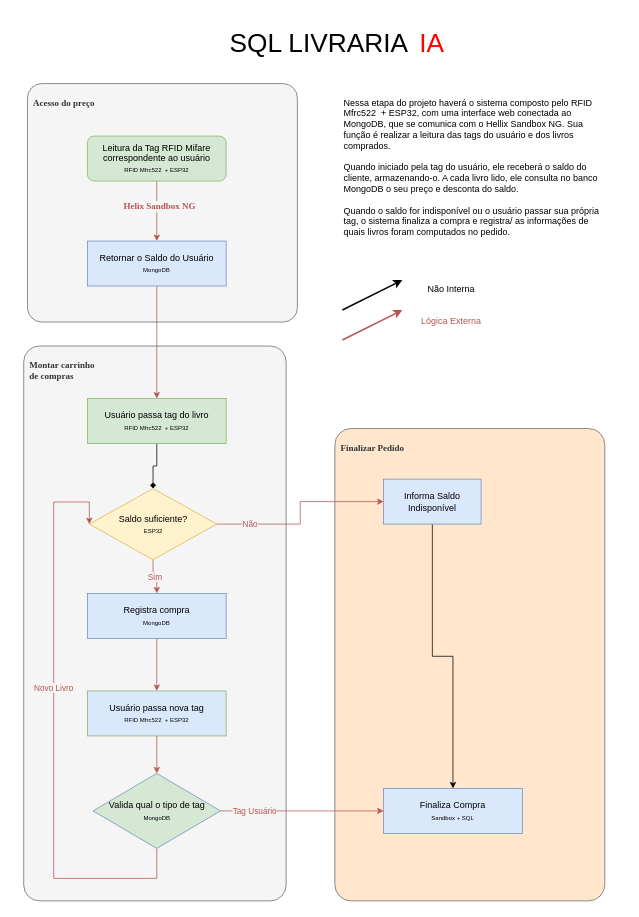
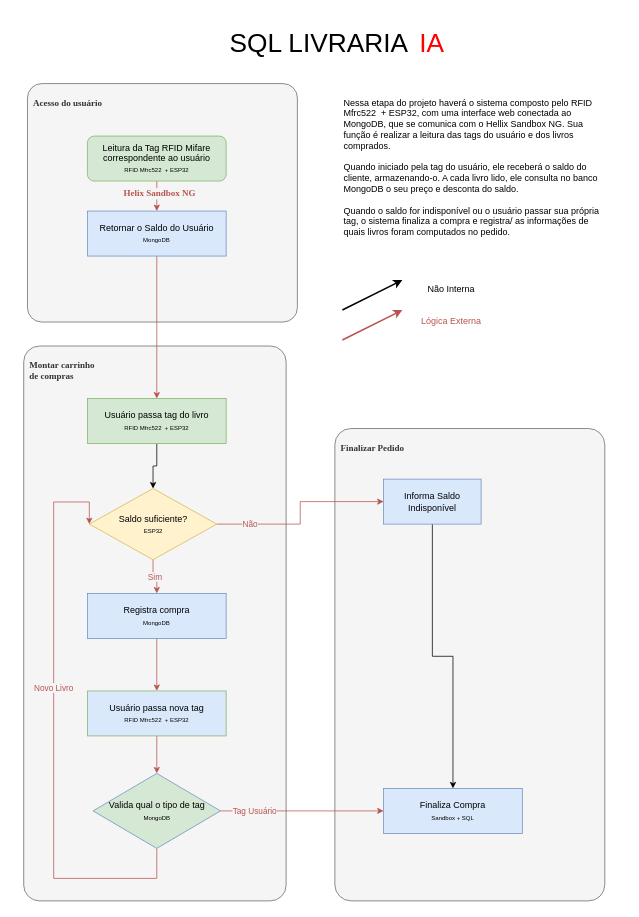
node "Acesso do preço": label "Acesso do preço" -> "Acesso do usuário"
node "Retornar o Saldo do Usuário MongoDB": moved (157, 264) -> (157, 234)
edge "Usuário passa tag do livro RFID Mfrc522 + ESP32" -> "Saldo suficiente?ESP32": arrowhead diamond -> classic
node "Finalizar Pedido": fillcolor #ffe6cc -> #f5f5f5
